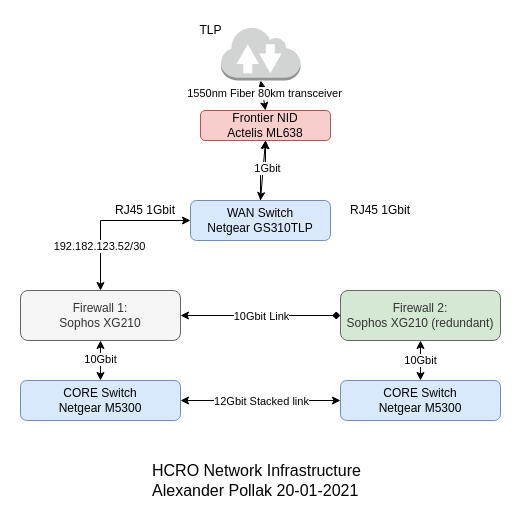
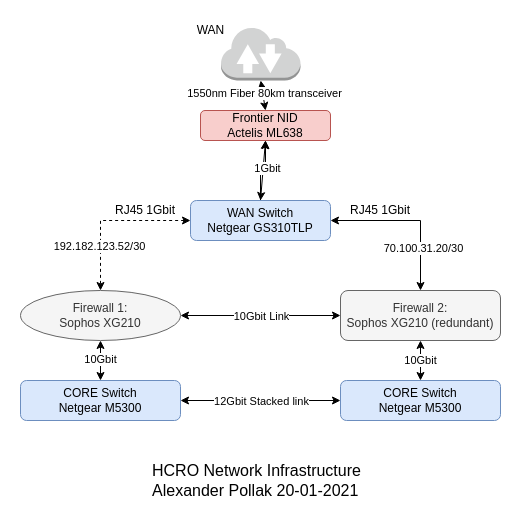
node "TLP": label "TLP" -> "WAN"
edge "WAN Switch Netgear GS310TLP" -- "Firewall 1: Sophos XG210": style solid -> dashed
edge "WAN Switch Netgear GS310TLP" -- "Firewall 2: Sophos XG210 (redundant)": added, label "70.100.31.20/30"
node "Firewall 1: Sophos XG210": shape rounded rectangle -> ellipse
edge "Firewall 1: Sophos XG210" -- "Firewall 2: Sophos XG210 (redundant)": arrowhead diamond -> classic
node "Firewall 2: Sophos XG210 (redundant)": fillcolor #d5e8d4 -> #f5f5f5
